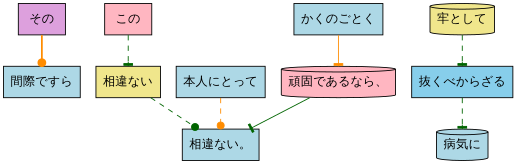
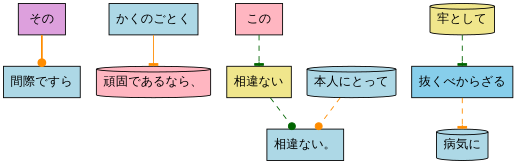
node "本人にとって": shape box -> cylinder
edge "抜くべからざる" -> "病気に": color darkgreen -> darkorange
edge "頑固であるなら、" -> "相違ない。": removed
